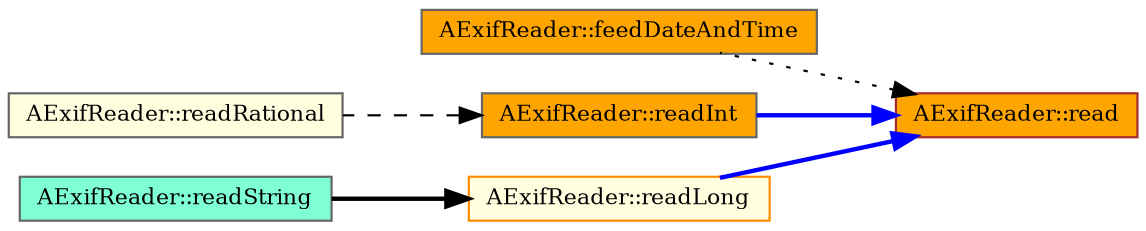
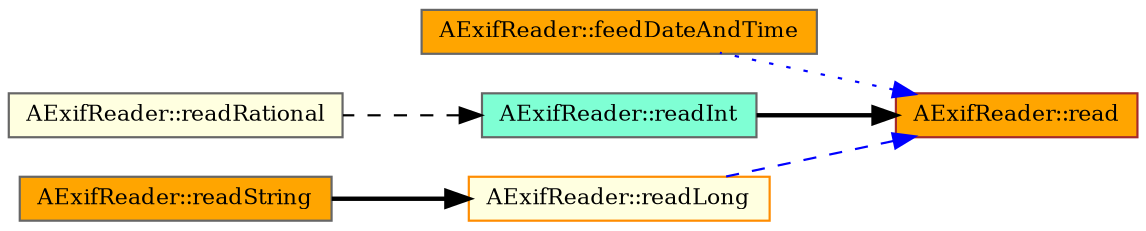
edge "AExifReader::feedDateAndTime" -> "AExifReader::read": color black -> blue
node "AExifReader::readInt": fillcolor orange -> aquamarine
edge "AExifReader::readInt" -> "AExifReader::read": color blue -> black
edge "AExifReader::readLong" -> "AExifReader::read": style bold -> dashed
node "AExifReader::readString": fillcolor aquamarine -> orange
